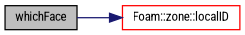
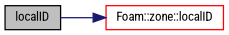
node "whichFace": label "whichFace" -> "localID"
